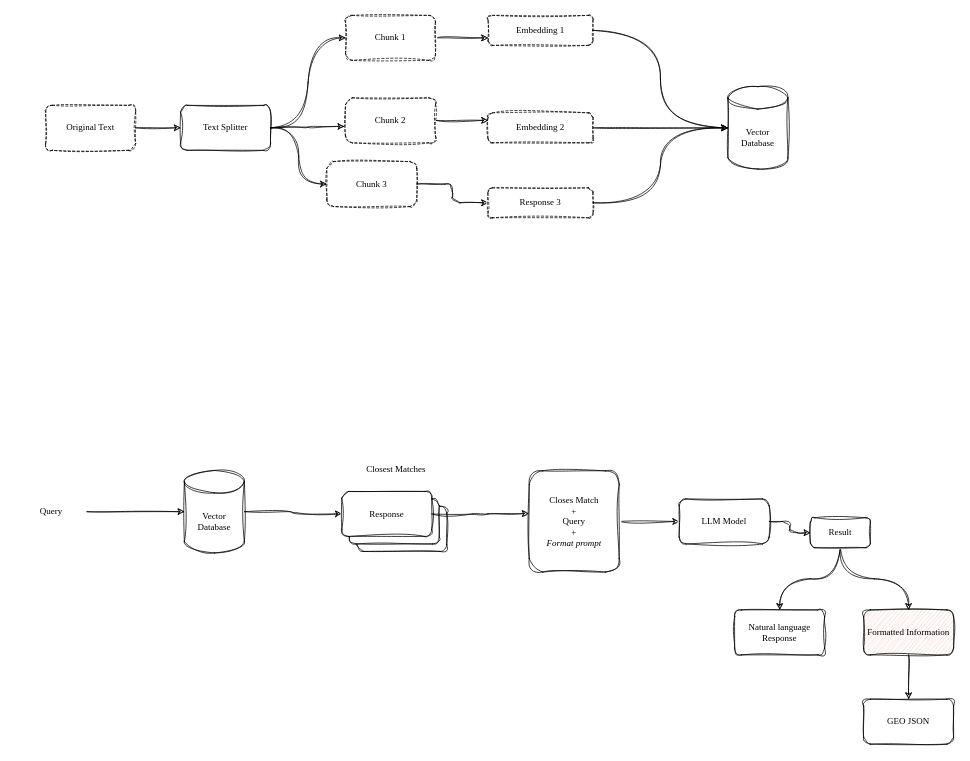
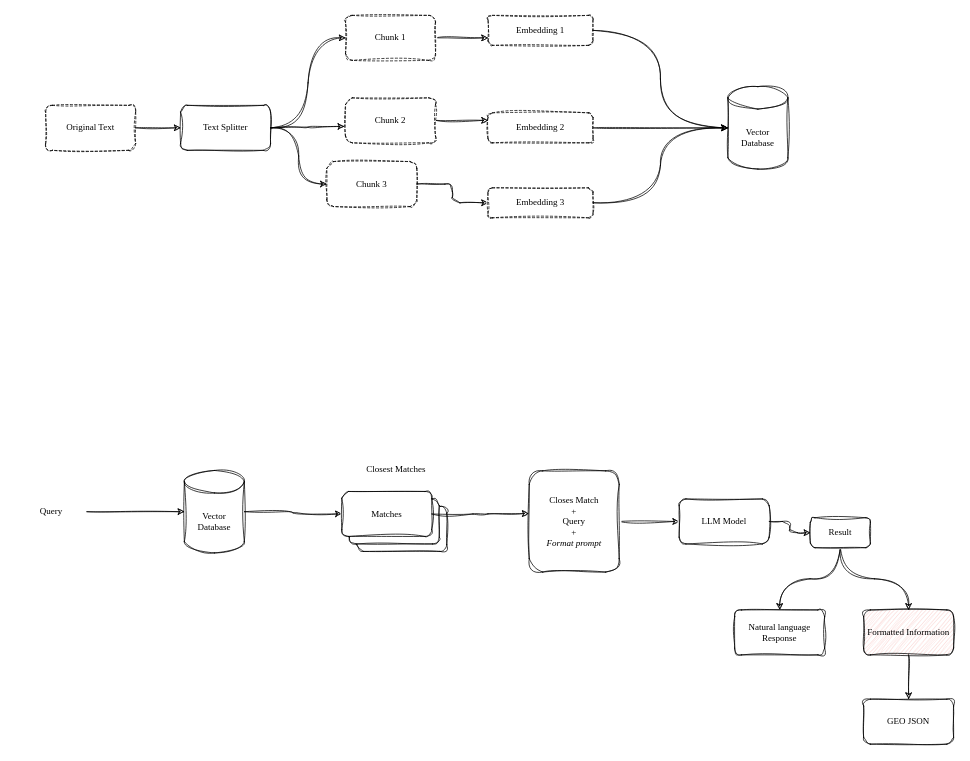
node "Response 3": label "Response 3" -> "Embedding 3"
node "Response": label "Response" -> "Matches"
